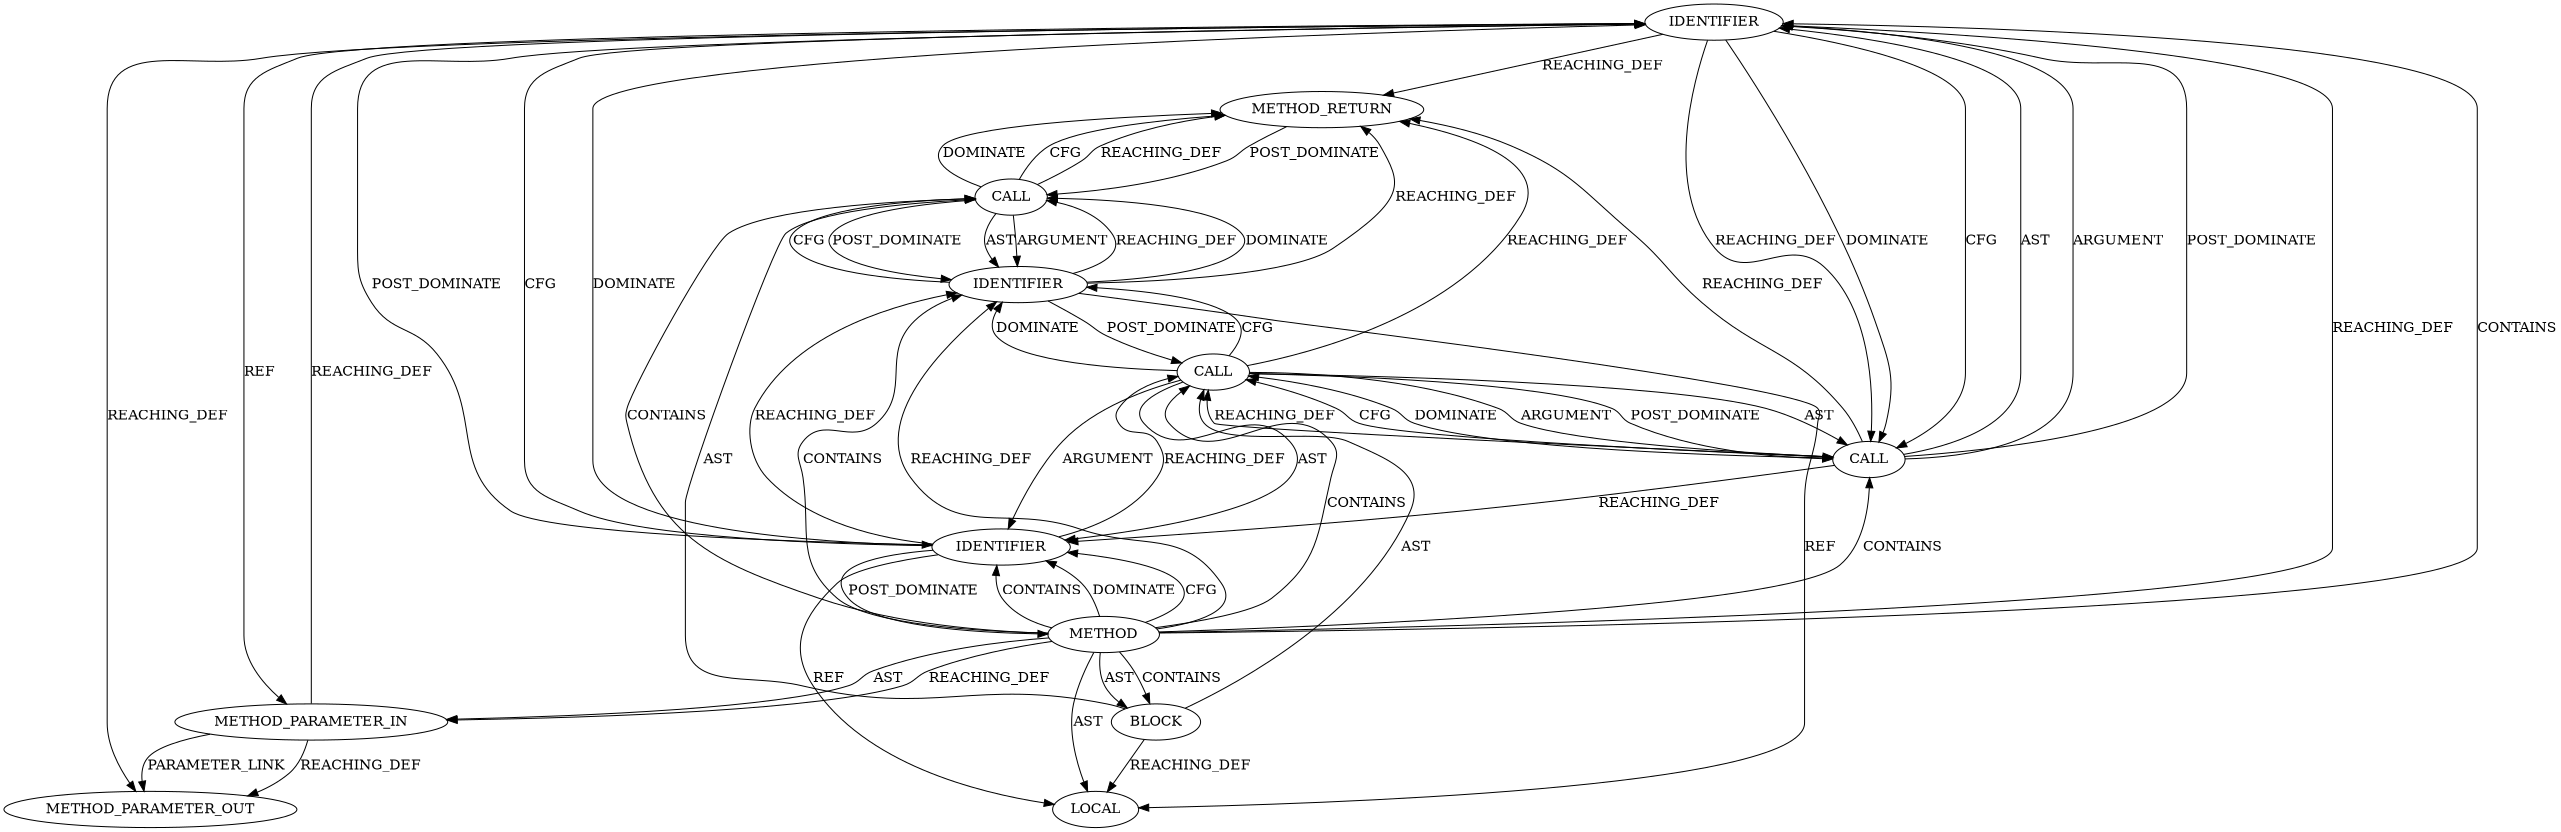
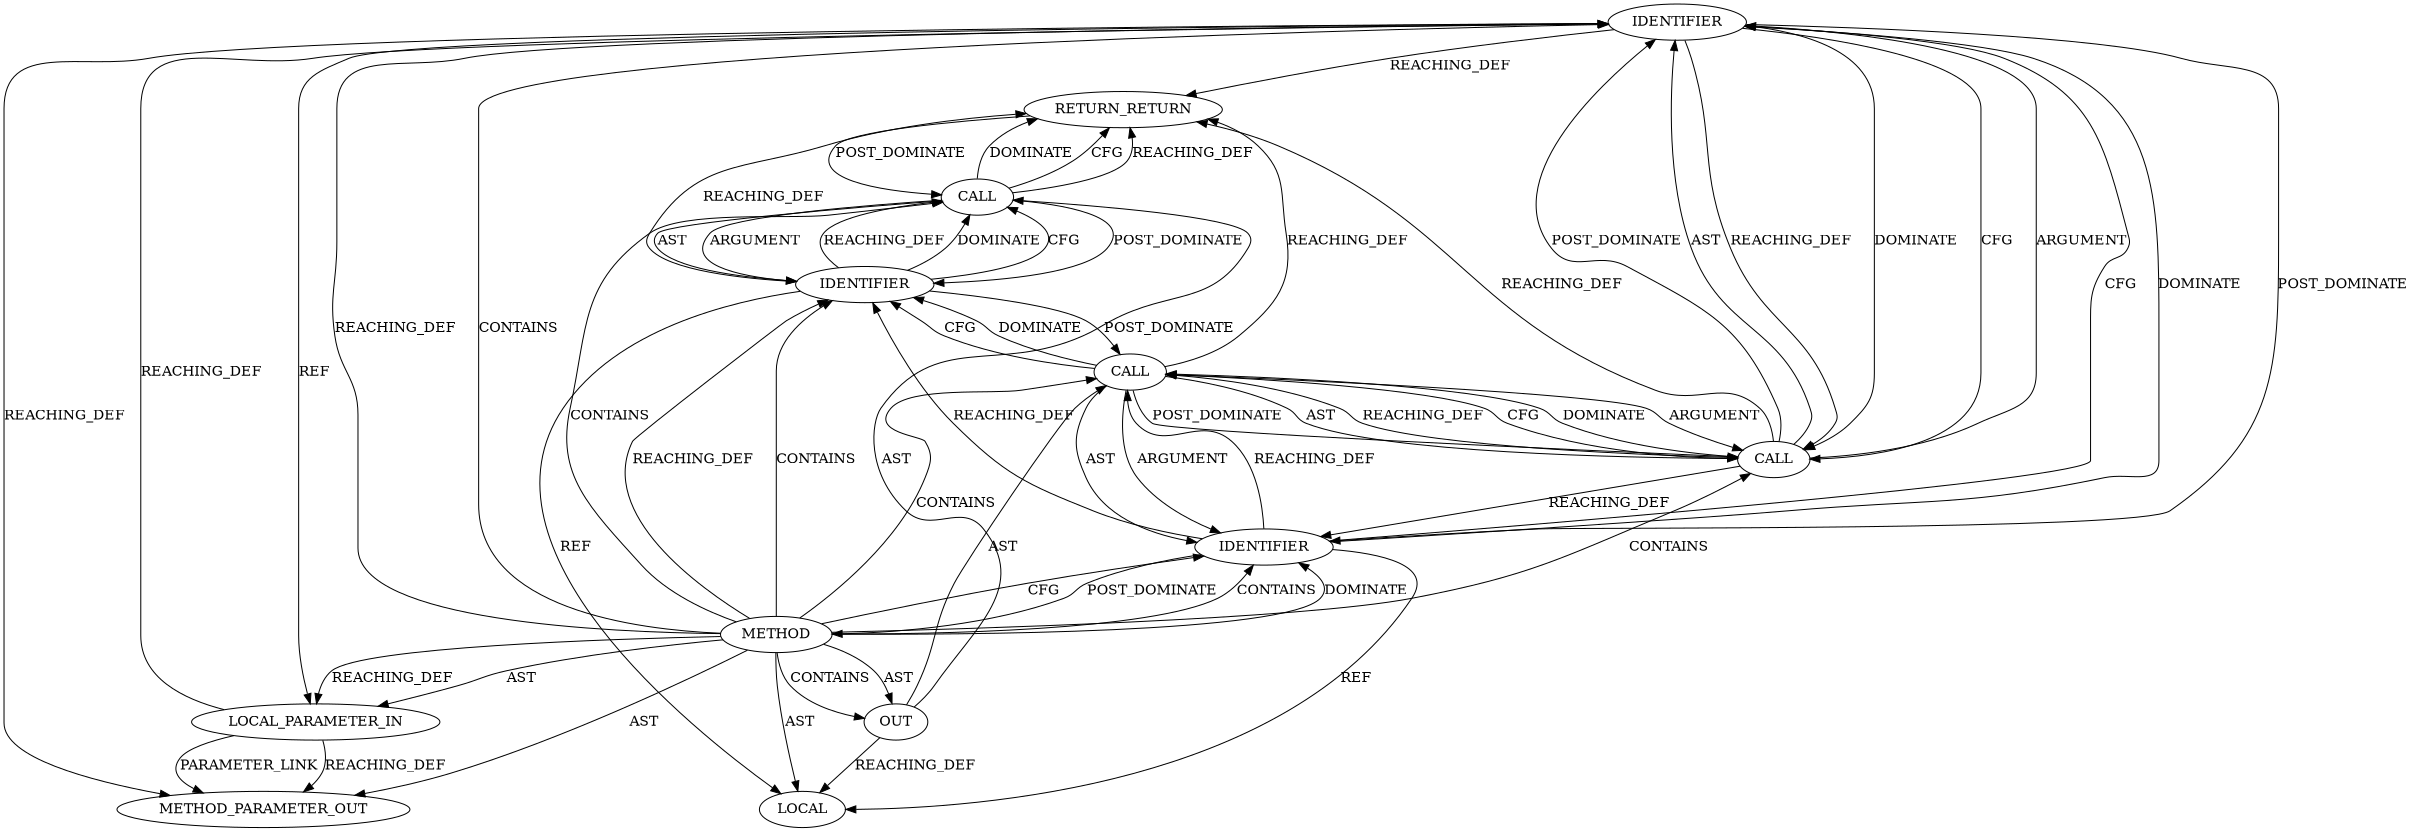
node "METHOD_RETURN": label "METHOD_RETURN" -> "RETURN_RETURN"
node "METHOD_PARAMETER_IN": label "METHOD_PARAMETER_IN" -> "LOCAL_PARAMETER_IN"
node "BLOCK": label "BLOCK" -> "OUT"
edge "METHOD" -> "METHOD_PARAMETER_OUT": added, label "AST"
